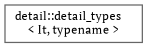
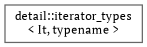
node "detail::detail_types < It, typename >": label "detail::detail_types < It, typename >" -> "detail::iterator_types < It, typename >"
